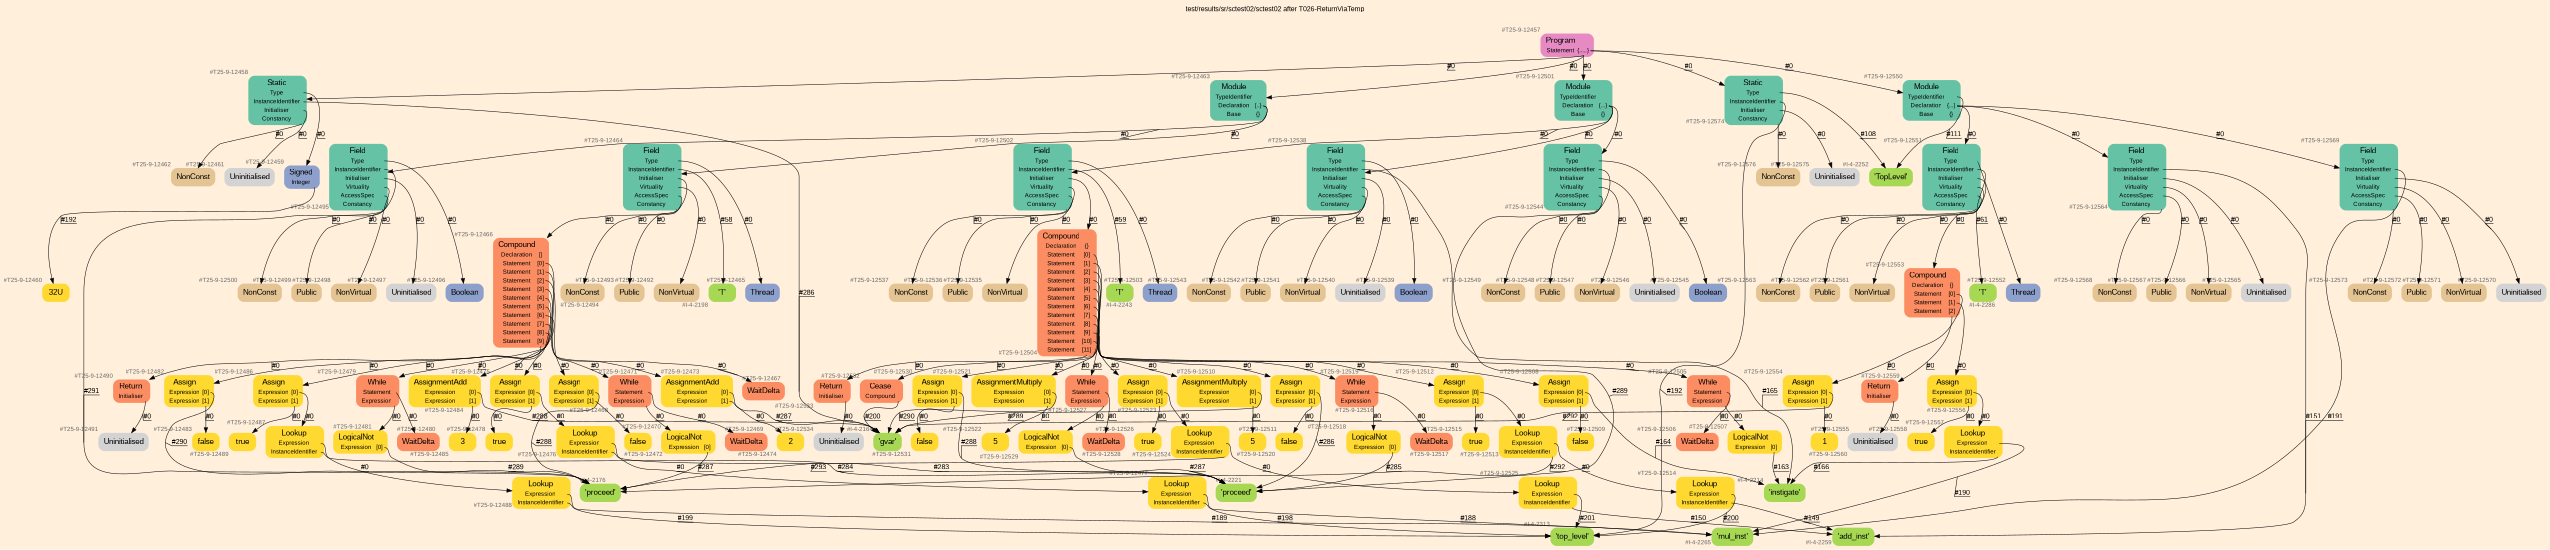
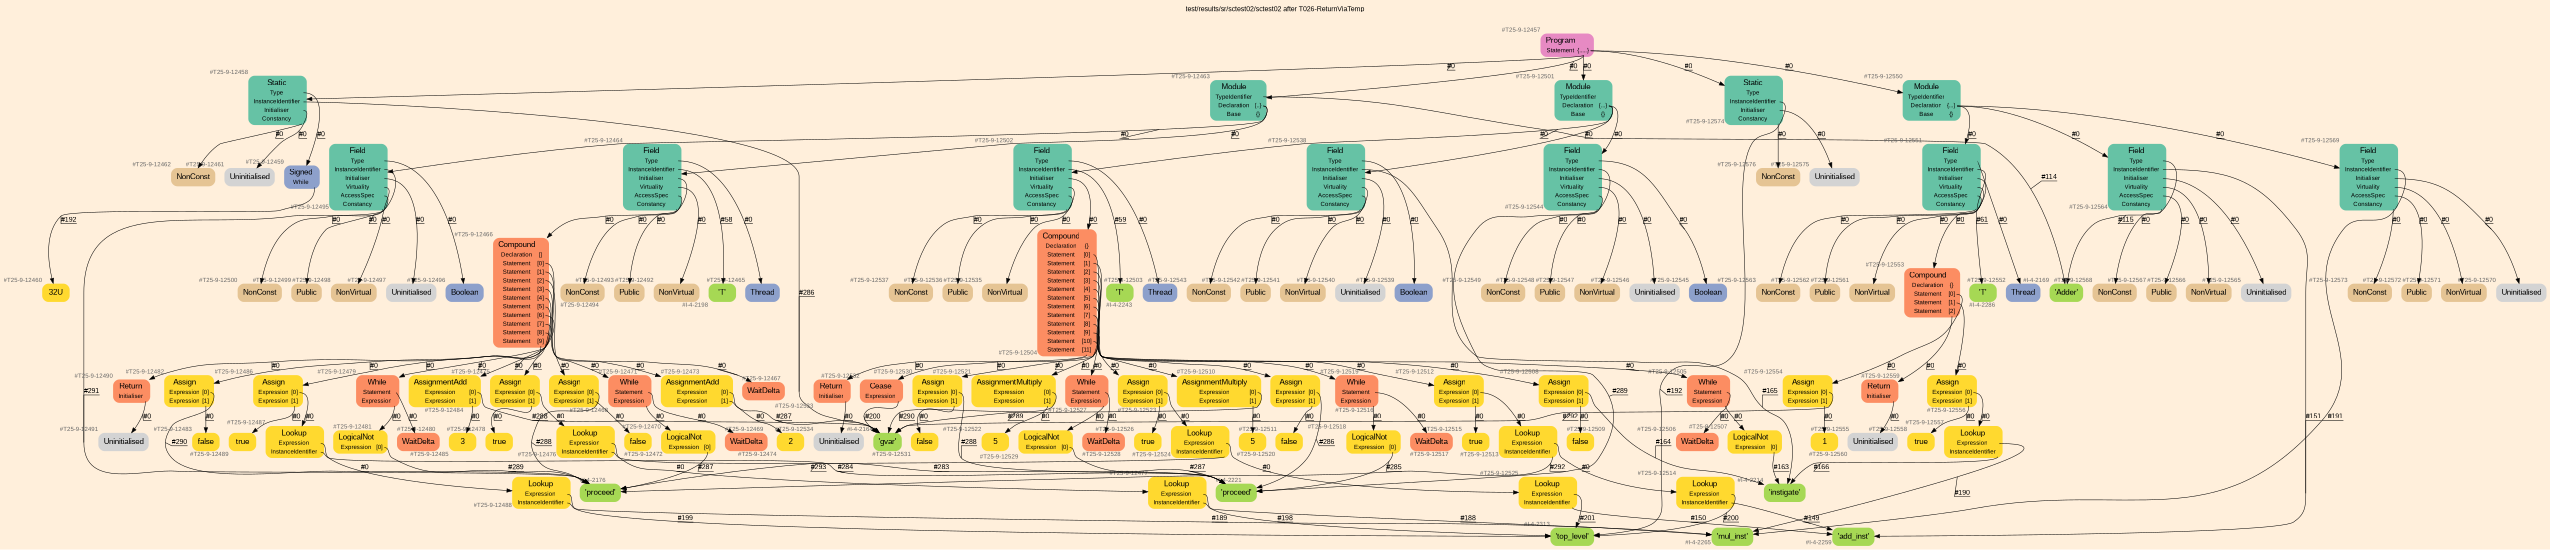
node "'TopLevel'": removed
node "Signed": text "Integer" -> "While"
node "'Adder'": added
node "Cease": text "Compound" -> "Expression"
